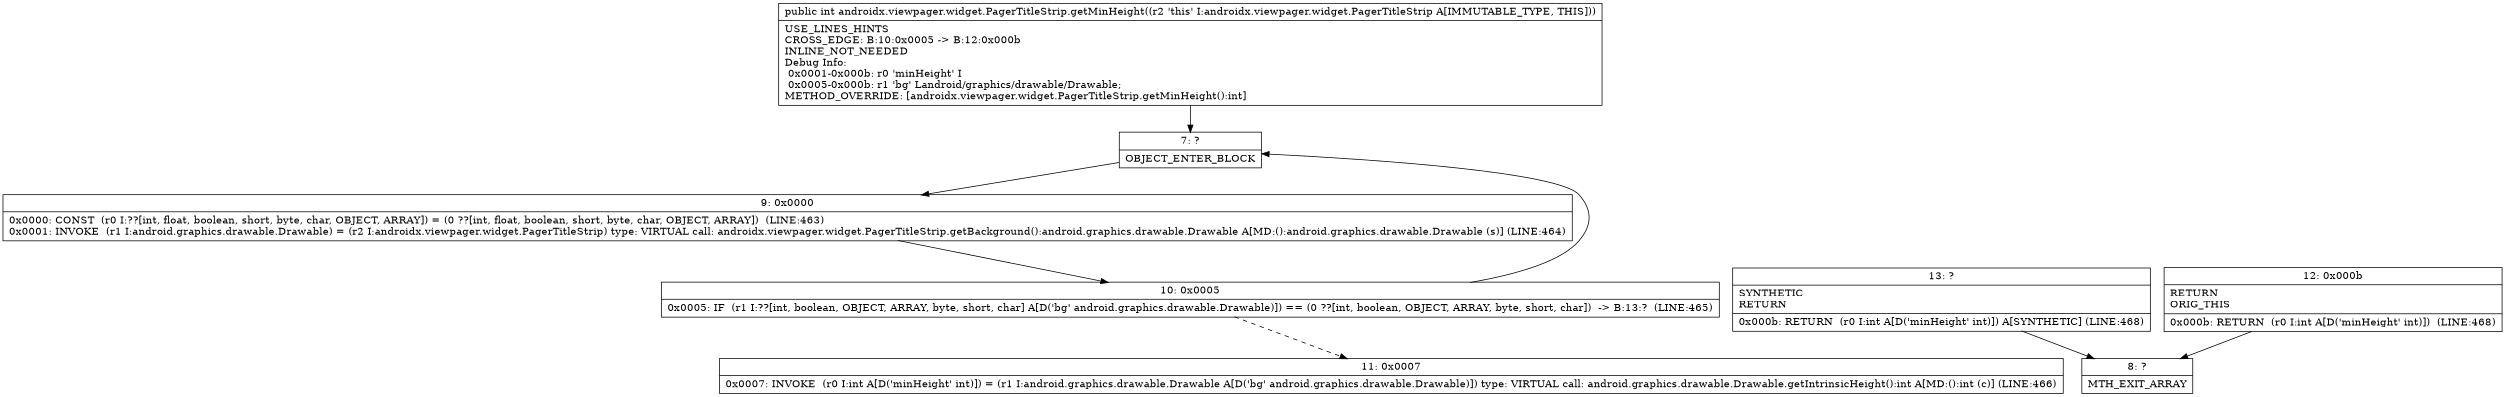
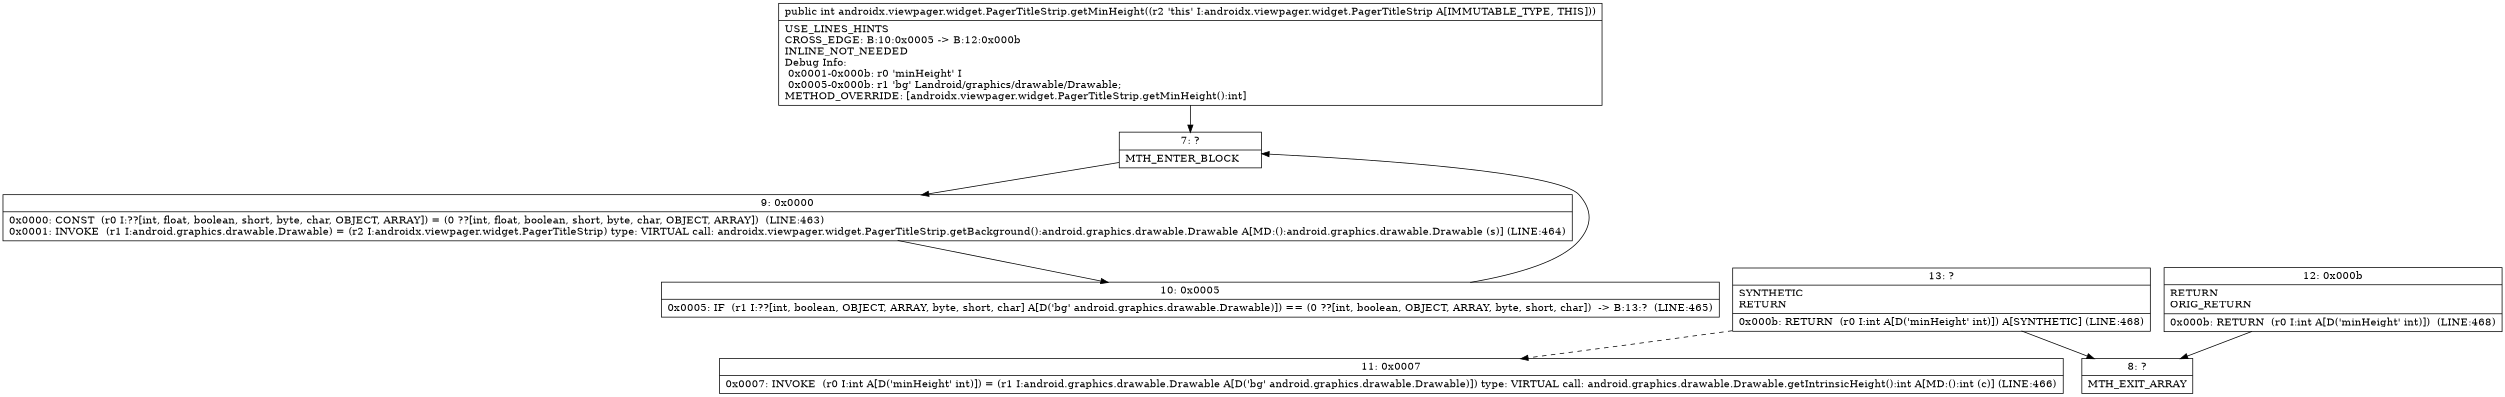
node "7: ?": text "OBJECT_ENTER_BLOCK" -> "MTH_ENTER_BLOCK"
node "12: 0x000b": text "ORIG_THIS" -> "ORIG_RETURN"
edge "10: 0x0005" -> "11: 0x0007": now "13: ?" -> "11: 0x0007"
